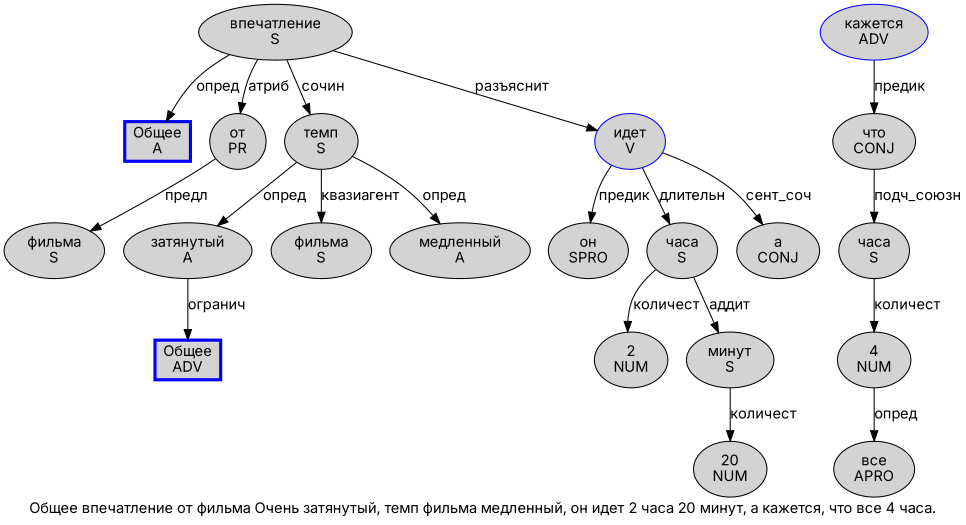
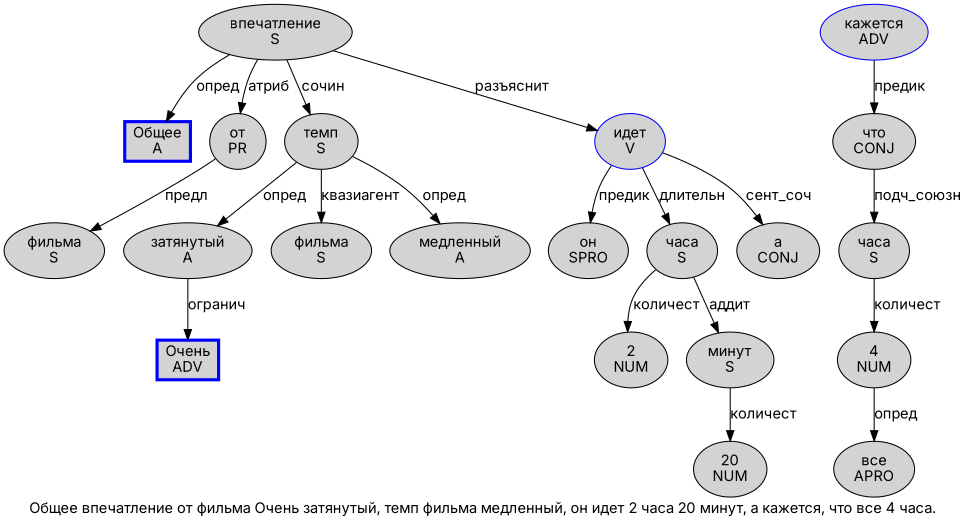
node "Общее ADV": label "Общее ADV" -> "Очень ADV"
